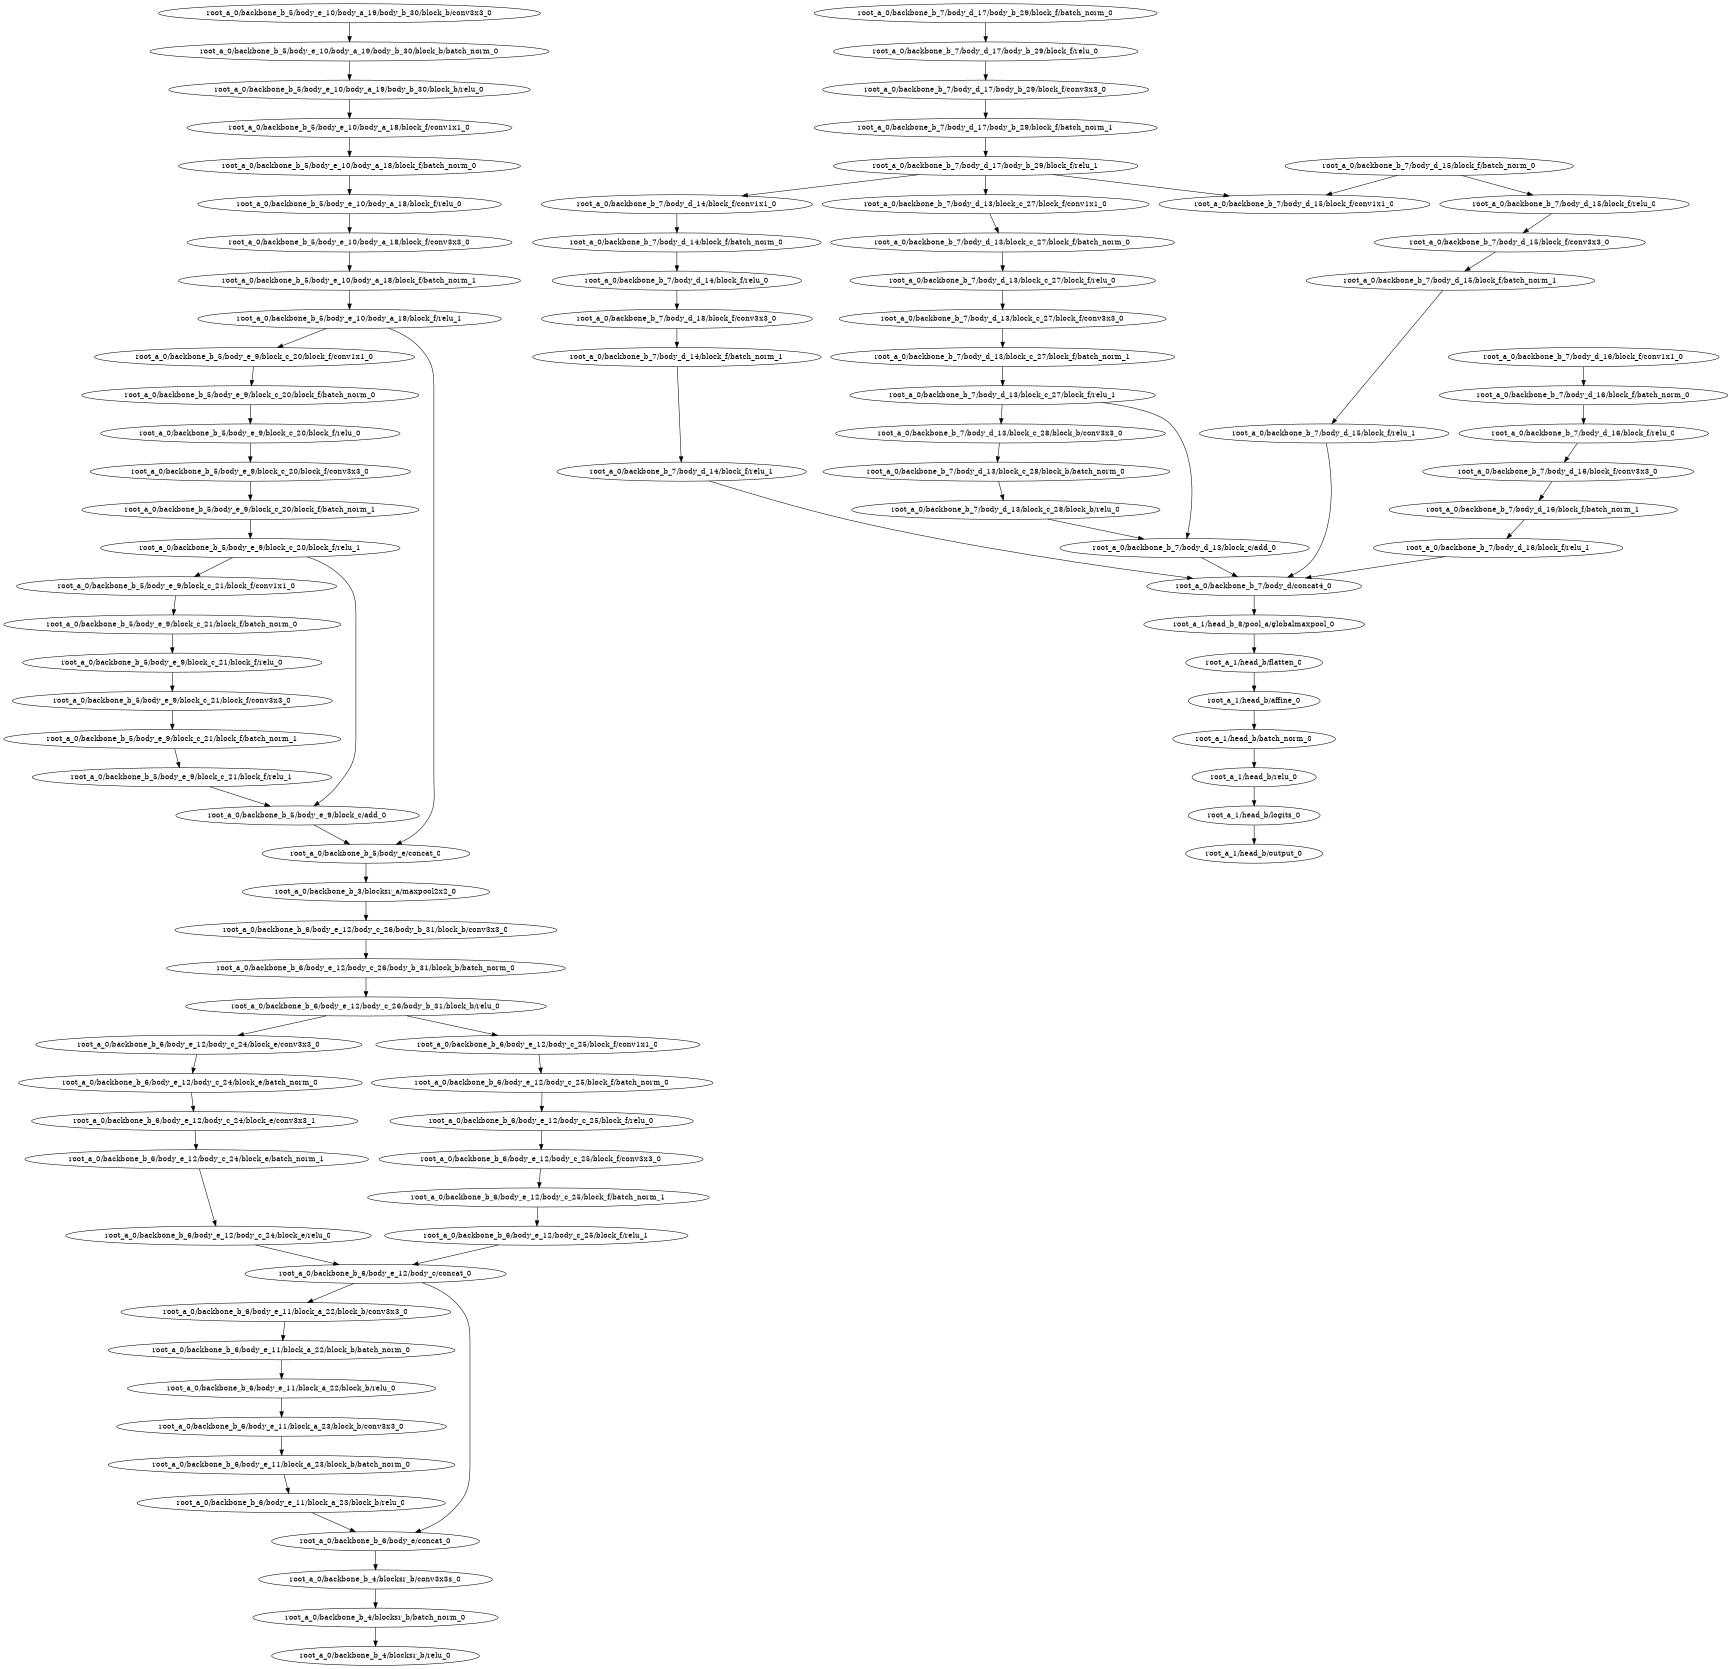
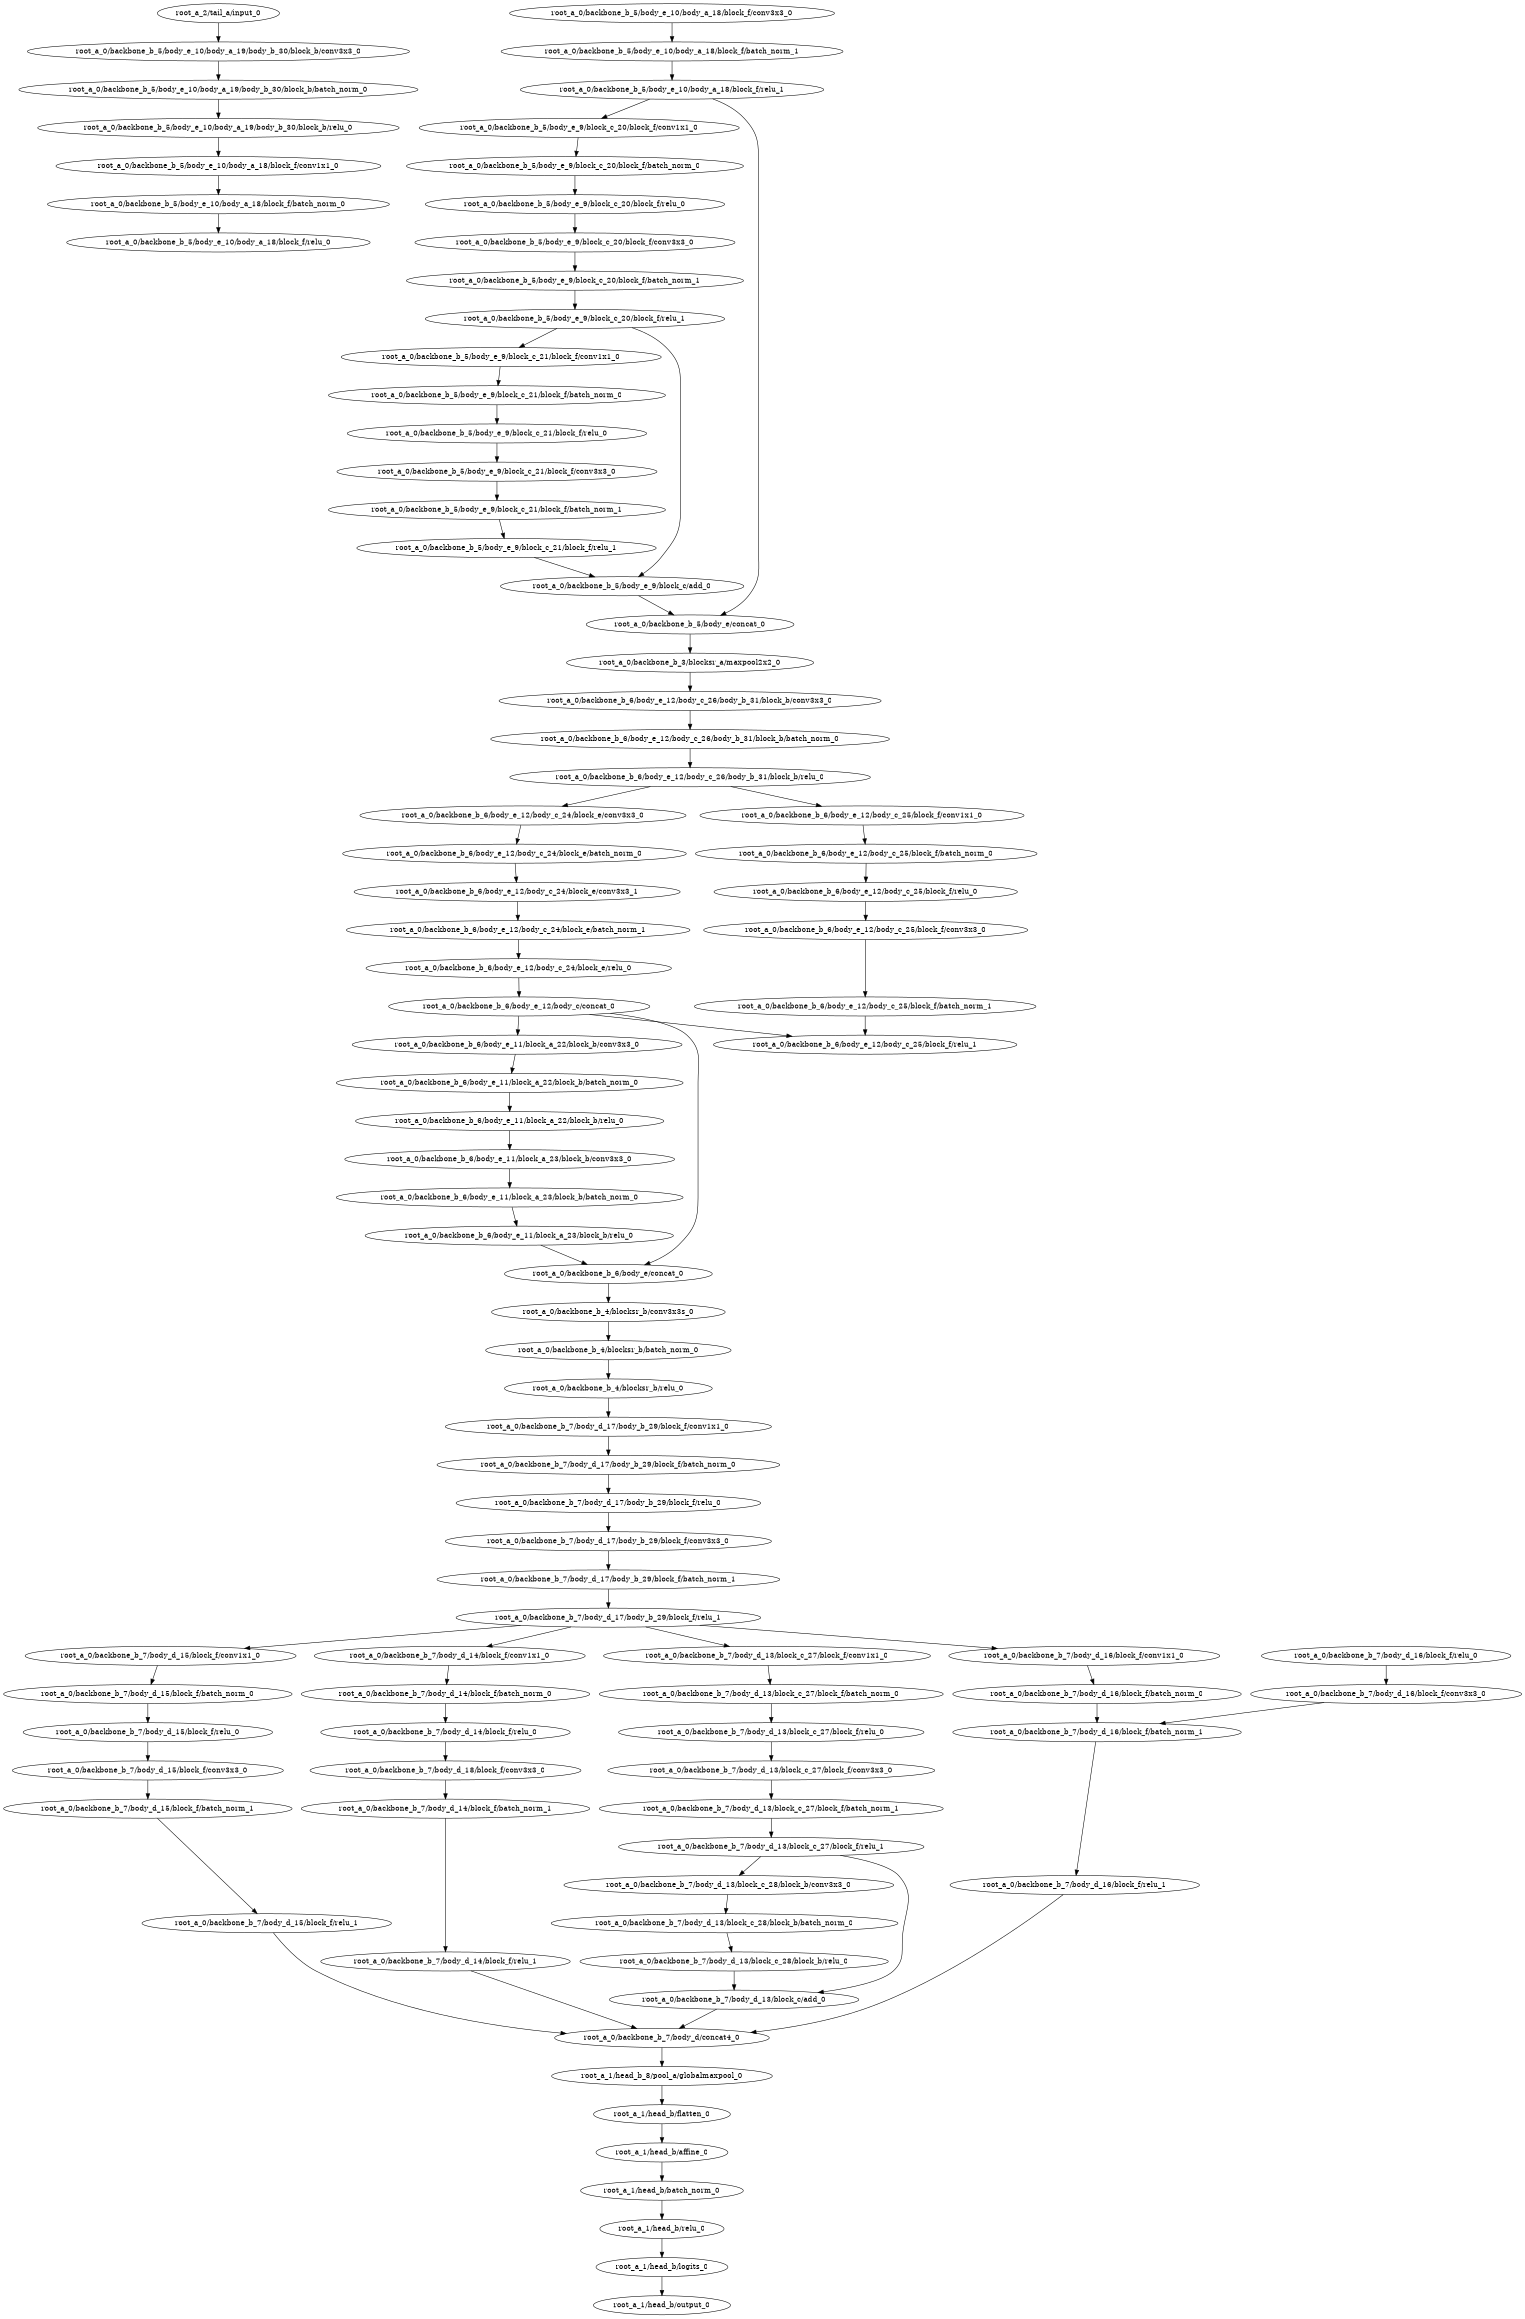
node "root_a_2/tail_a/input_0": added
edge "root_a_0/backbone_b_7/body_d_15/block_f/batch_norm_0" -> "root_a_0/backbone_b_7/body_d_15/block_f/conv1x1_0": reversed
edge "root_a_0/backbone_b_5/body_e_10/body_a_18/block_f/relu_0" -> "root_a_0/backbone_b_5/body_e_10/body_a_18/block_f/conv3x3_0": removed
edge "root_a_0/backbone_b_7/body_d_16/block_f/batch_norm_0" -> "root_a_0/backbone_b_7/body_d_16/block_f/relu_0": now "root_a_0/backbone_b_7/body_d_16/block_f/batch_norm_0" -> "root_a_0/backbone_b_7/body_d_16/block_f/batch_norm_1"
edge "root_a_0/backbone_b_6/body_e_12/body_c_25/block_f/relu_1" -> "root_a_0/backbone_b_6/body_e_12/body_c/concat_0": reversed
node "root_a_0/backbone_b_7/body_d_17/body_b_29/block_f/conv1x1_0": added
edge "root_a_0/backbone_b_7/body_d_17/body_b_29/block_f/relu_1" -> "root_a_0/backbone_b_7/body_d_16/block_f/conv1x1_0": added
